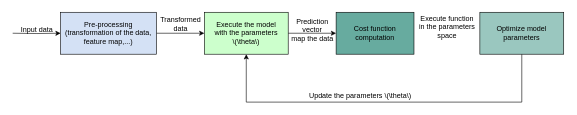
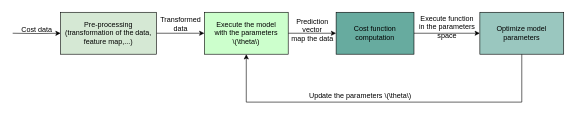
node "Input data": label "Input data" -> "Cost data"
node "Pre-processing (transformation of the data, feature map,...)": fillcolor #d4e1f5 -> #d5e8d4
edge "Cost function computation" -> "Optimize model parameters": added
